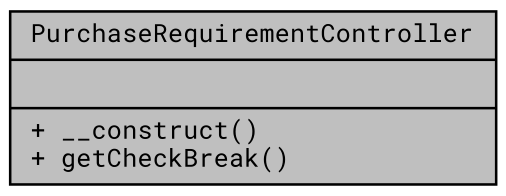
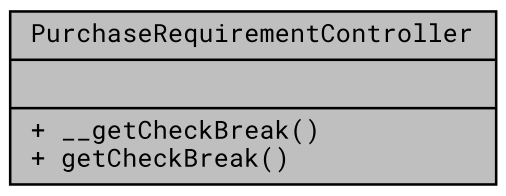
node "PurchaseRequirementController": text "+ __construct()" -> "+ __getCheckBreak()"
